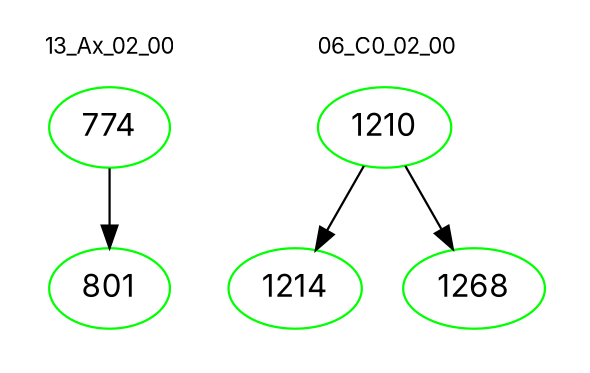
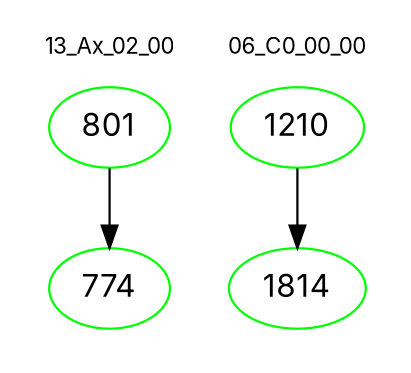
cluster "06_C0_02_00": label "06_C0_02_00" -> "06_C0_00_00"
edge "774" -> "801": reversed
node "1214": label "1214" -> "1814"
node "1268": removed
